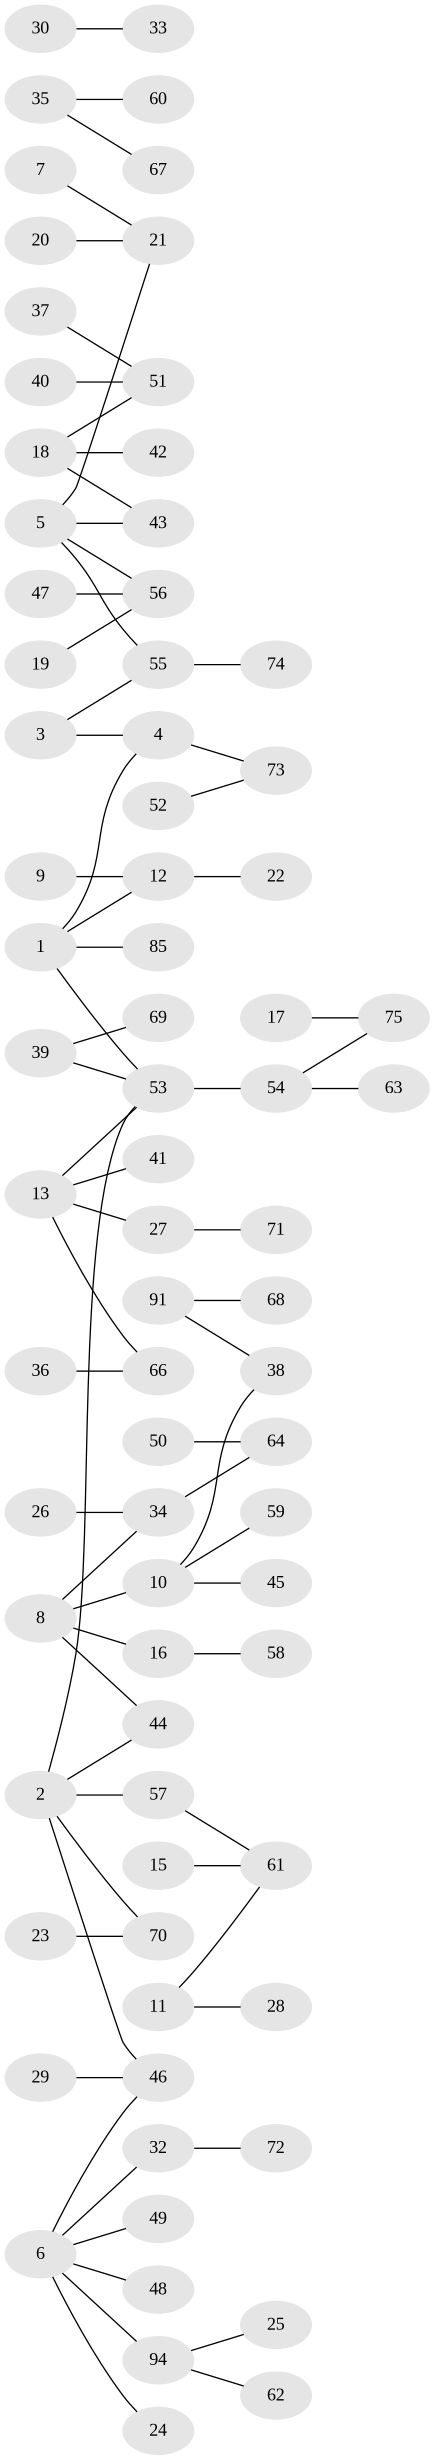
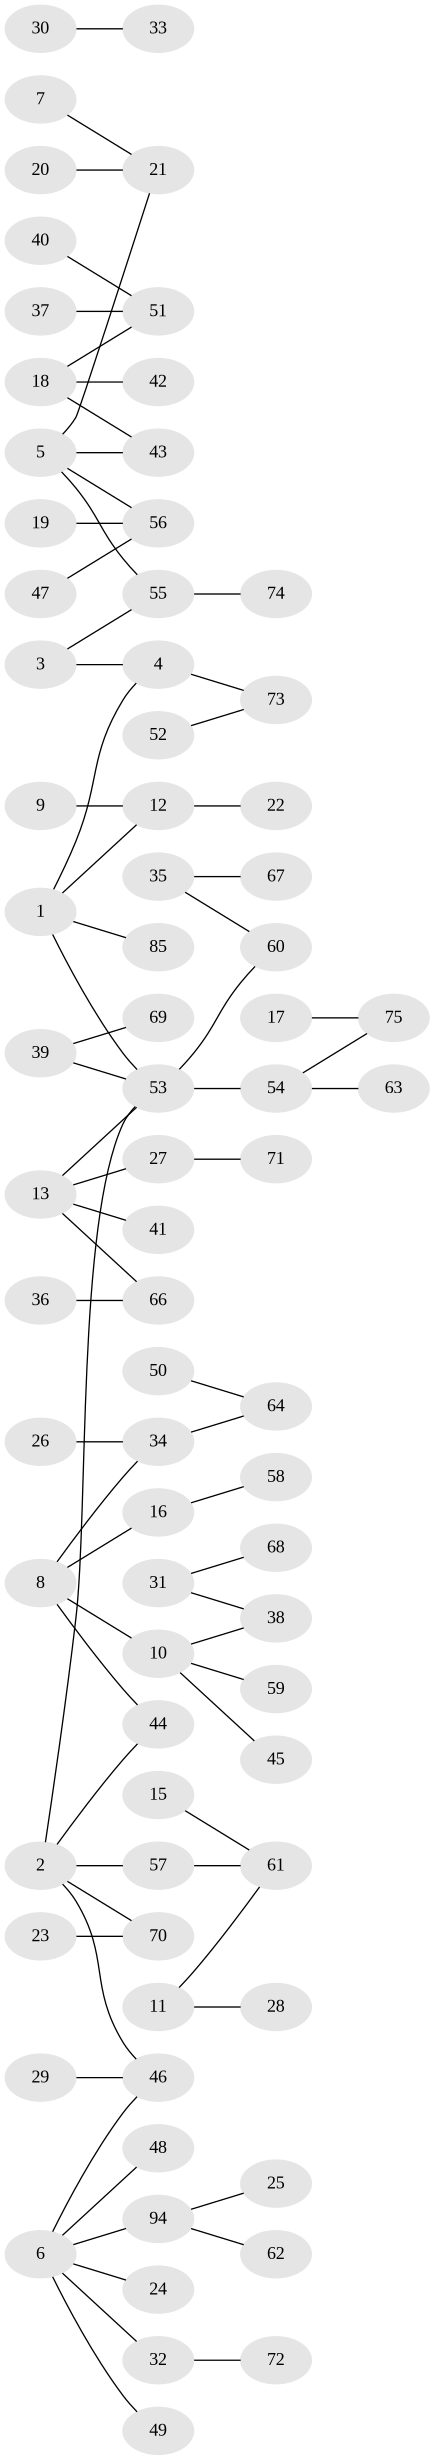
edge "60" -- "53": added
node "91": label "91" -> "31"
